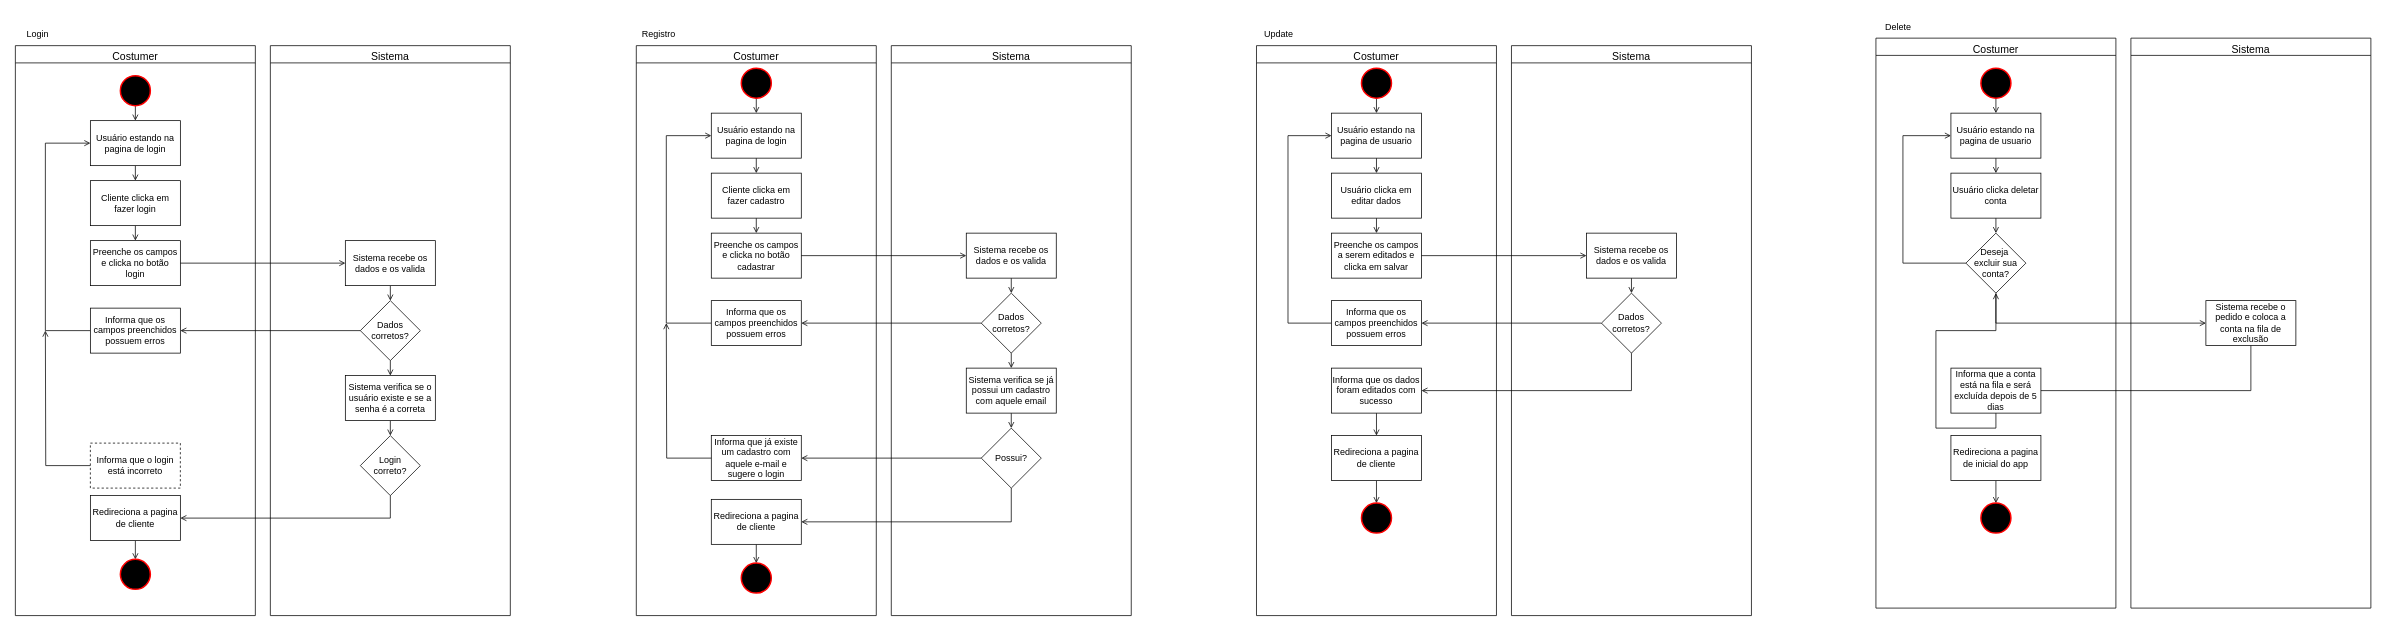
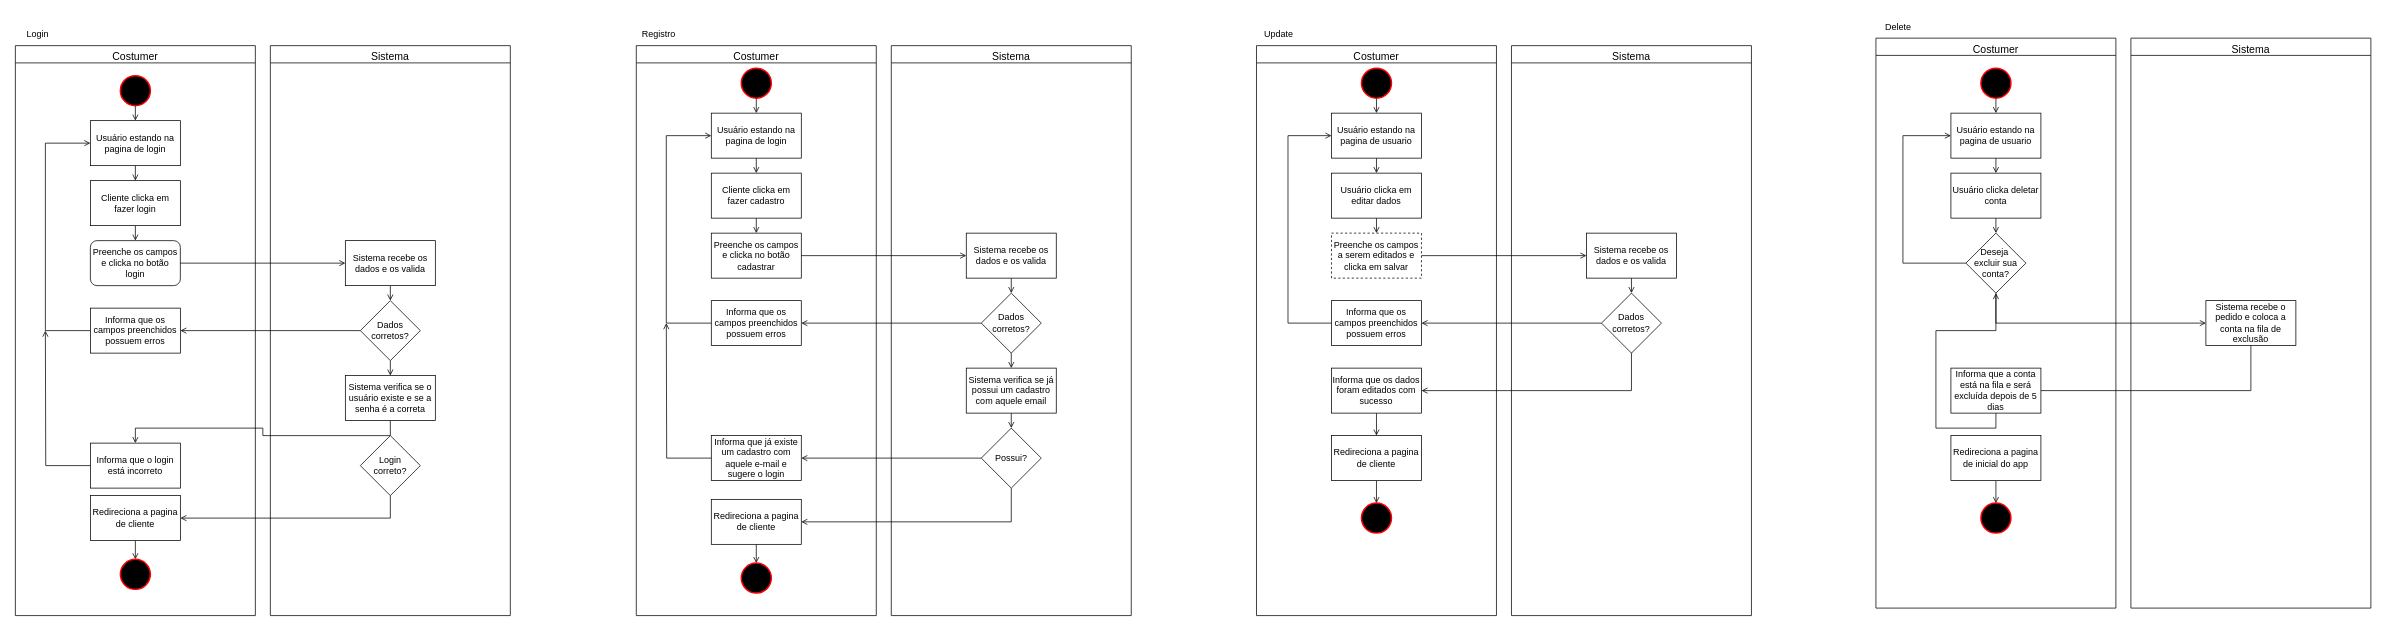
node "Preenche os campos a serem editados e clicka em salvar": style solid -> dashed
node "Preenche os campos e clicka no botão login": shape rectangle -> rounded rectangle
edge "Sistema verifica se o usuário existe e se a senha é a correta" -> "Login correto?": now "Sistema verifica se o usuário existe e se a senha é a correta" -> "Informa que o login está incorreto"
node "Informa que o login está incorreto": style dashed -> solid
